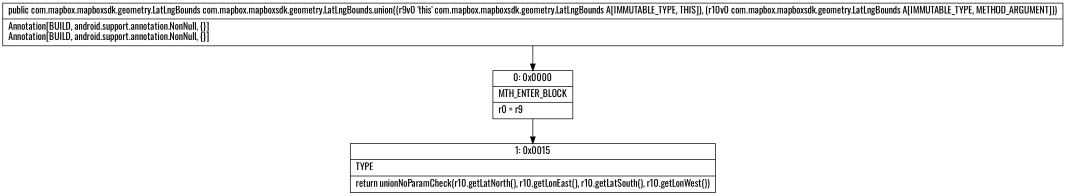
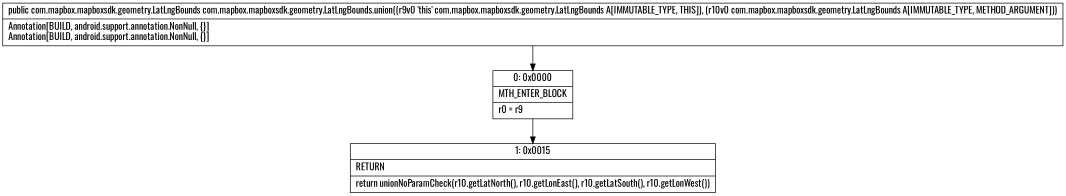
node "1: 0x0015": text "TYPE" -> "RETURN"
